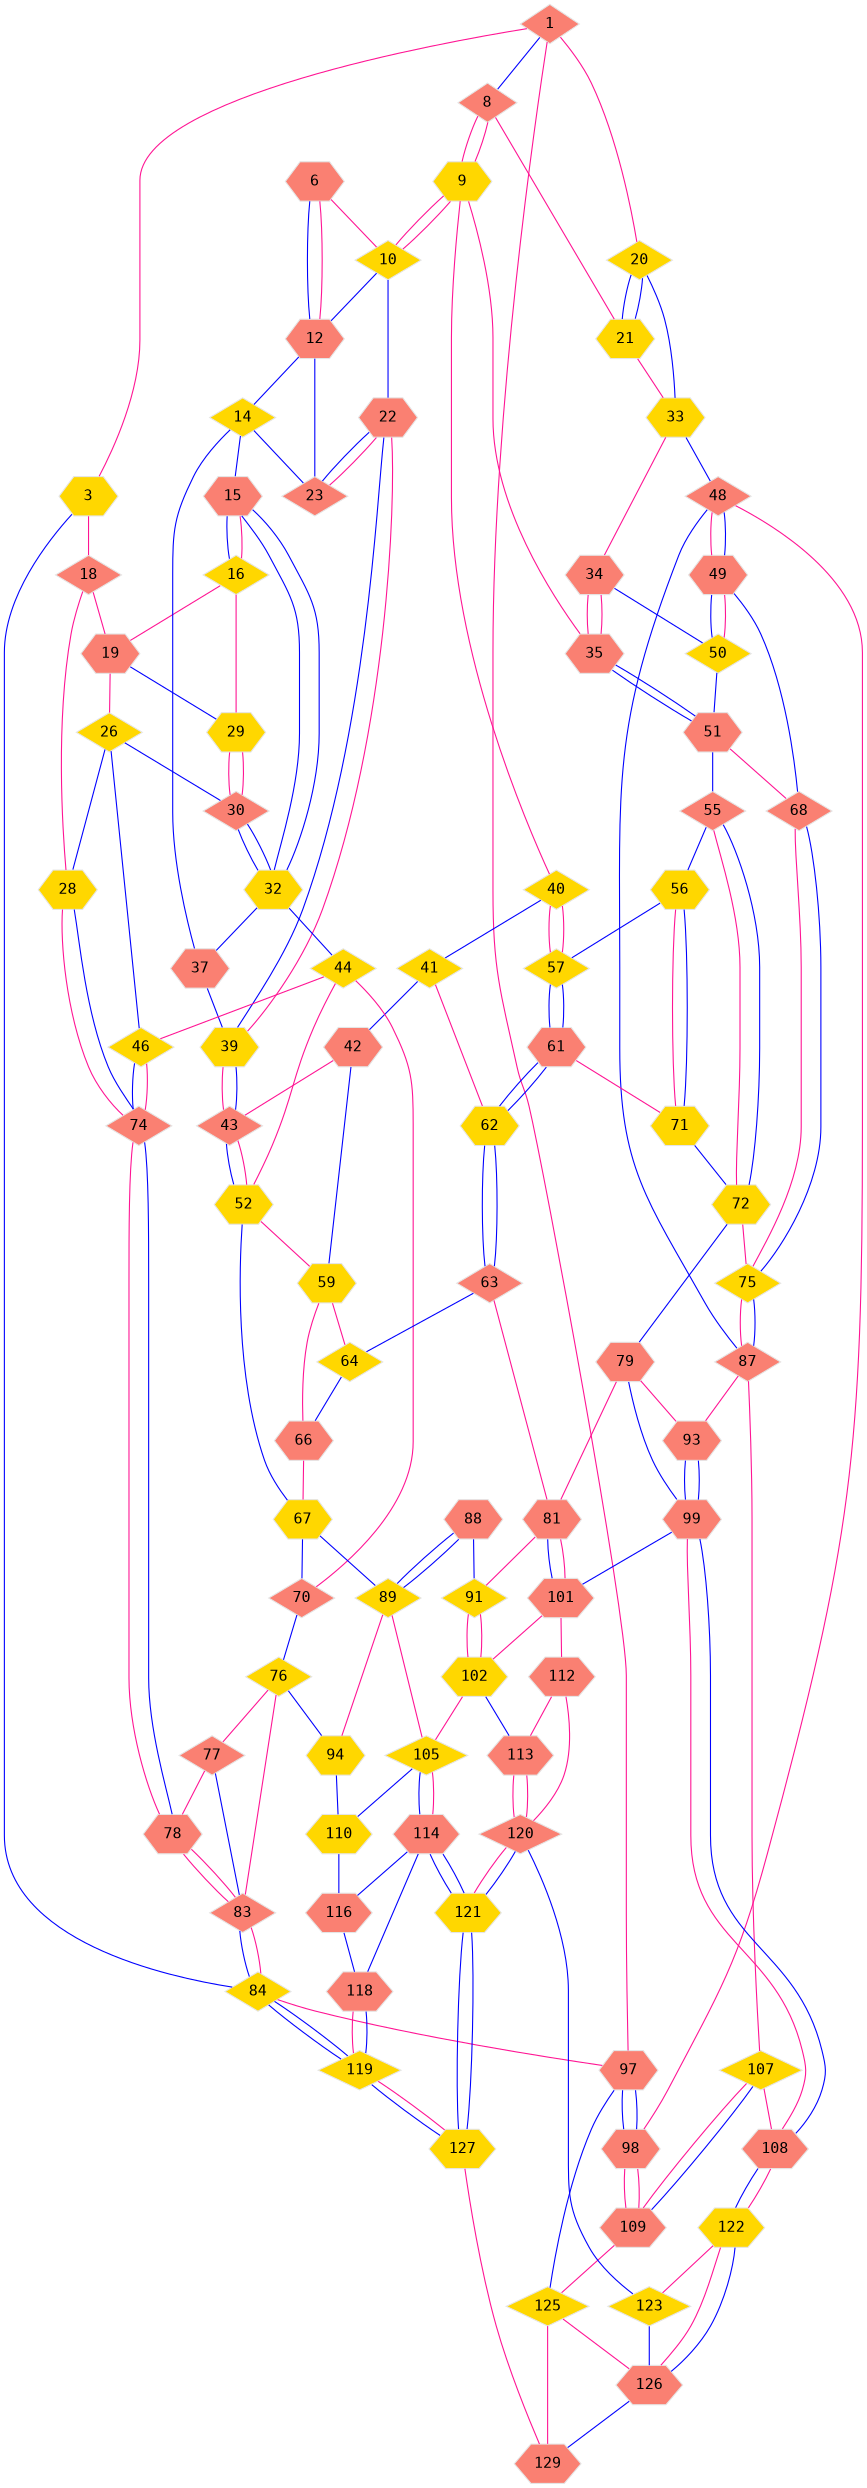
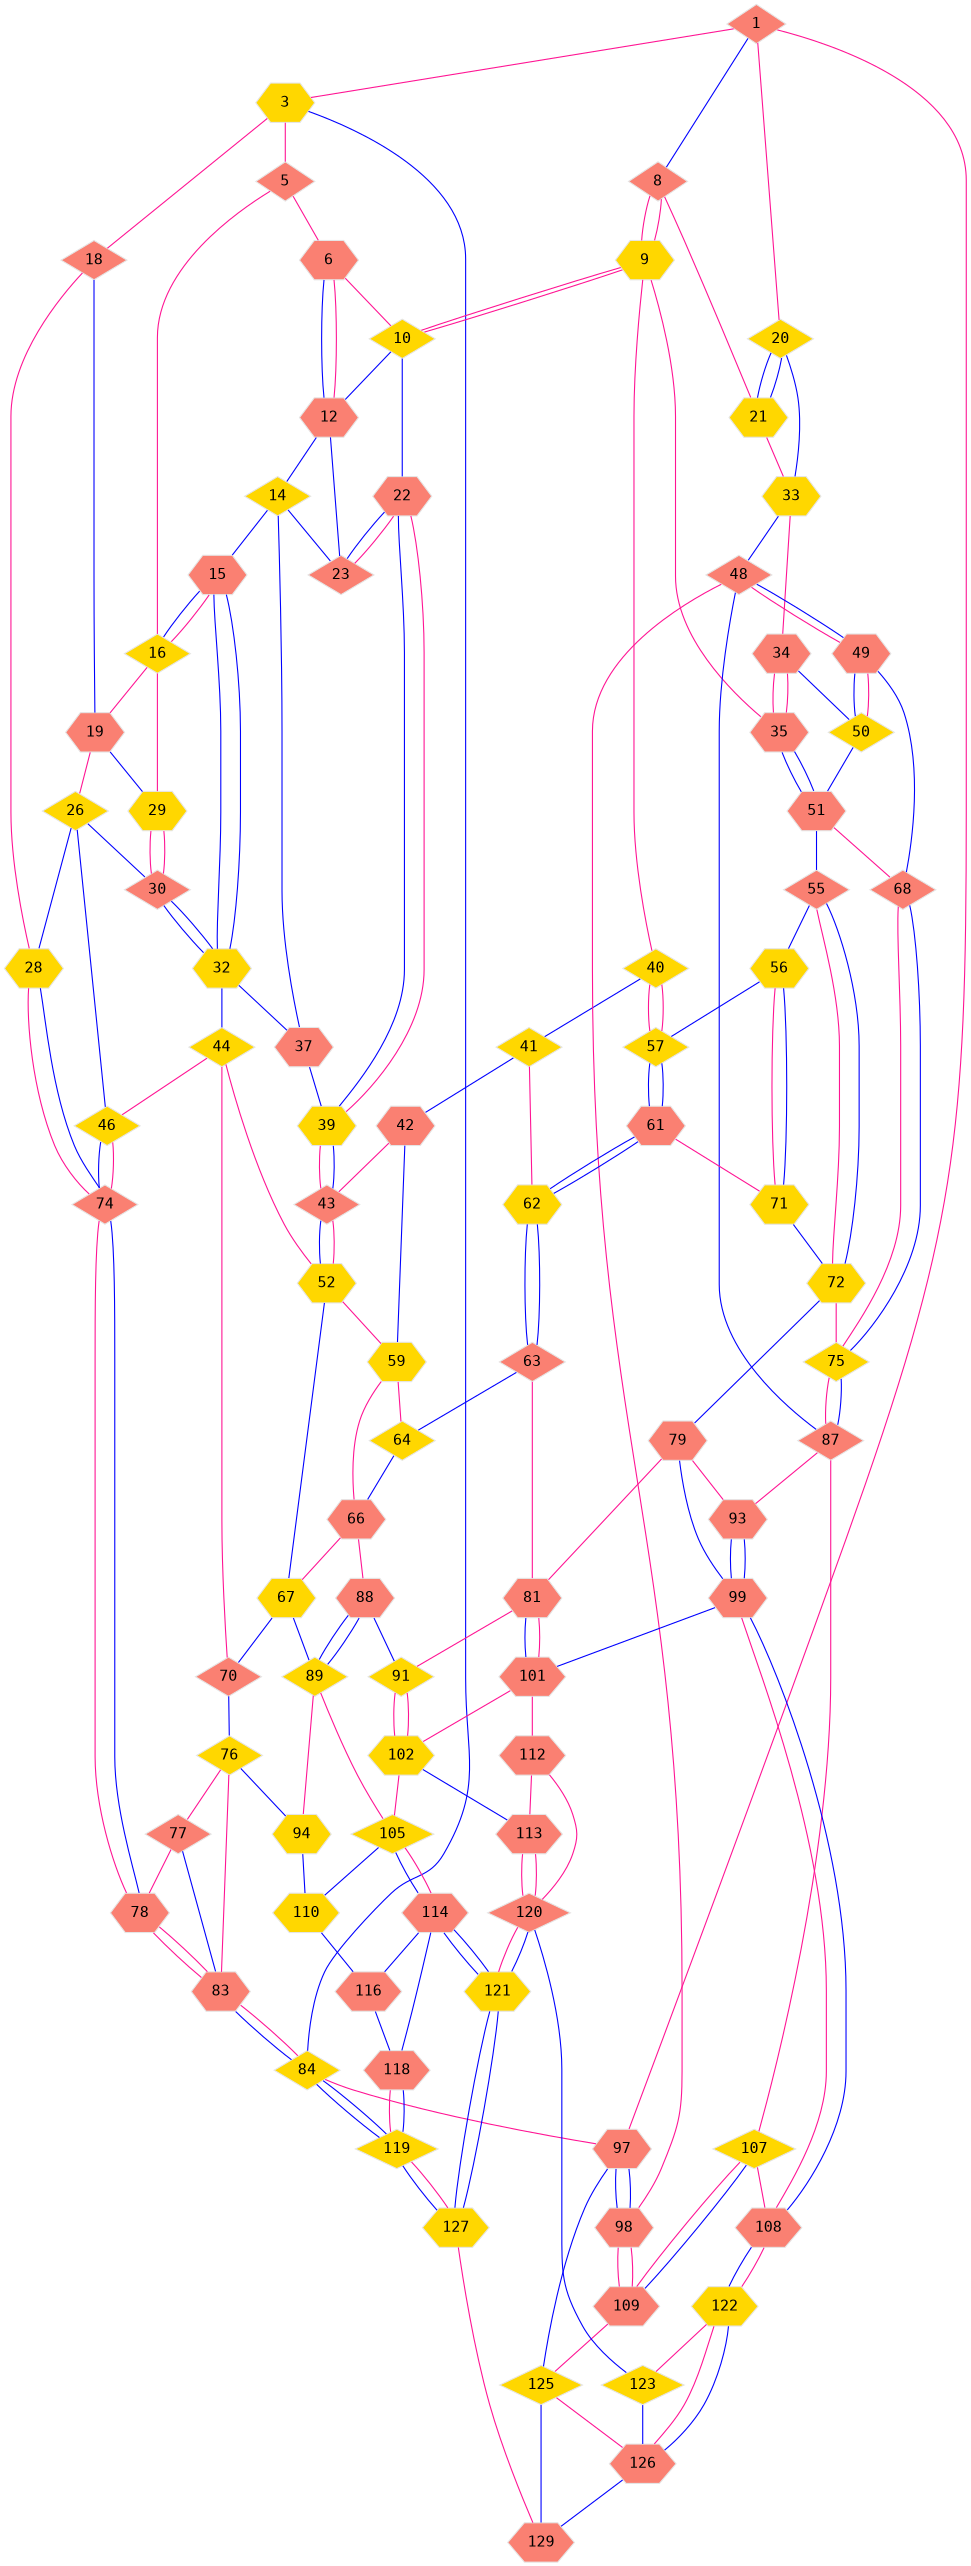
node "5": added
edge "18" -- "19": color deeppink -> blue
edge "66" -- "88": added
node "83": shape diamond -> hexagon
edge "125" -- "129": color deeppink -> blue
